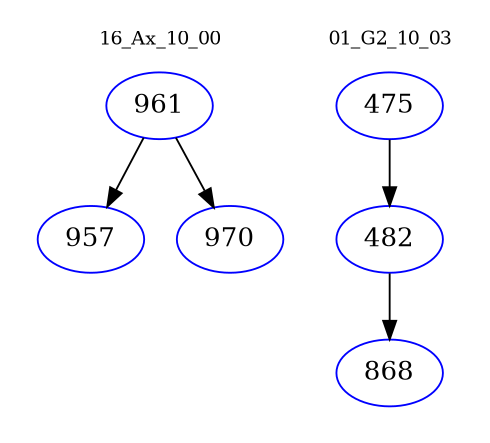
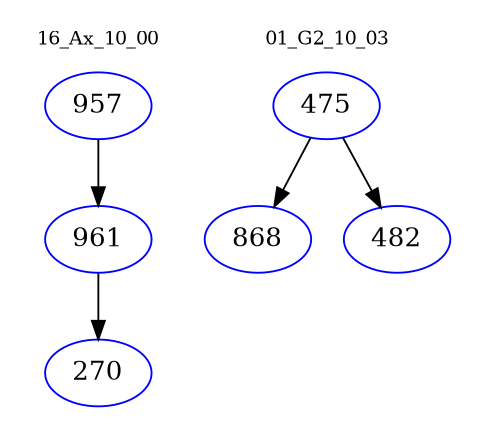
edge "961" -> "957": reversed
node "970": label "970" -> "270"
edge "482" -> "868": now "475" -> "868"
